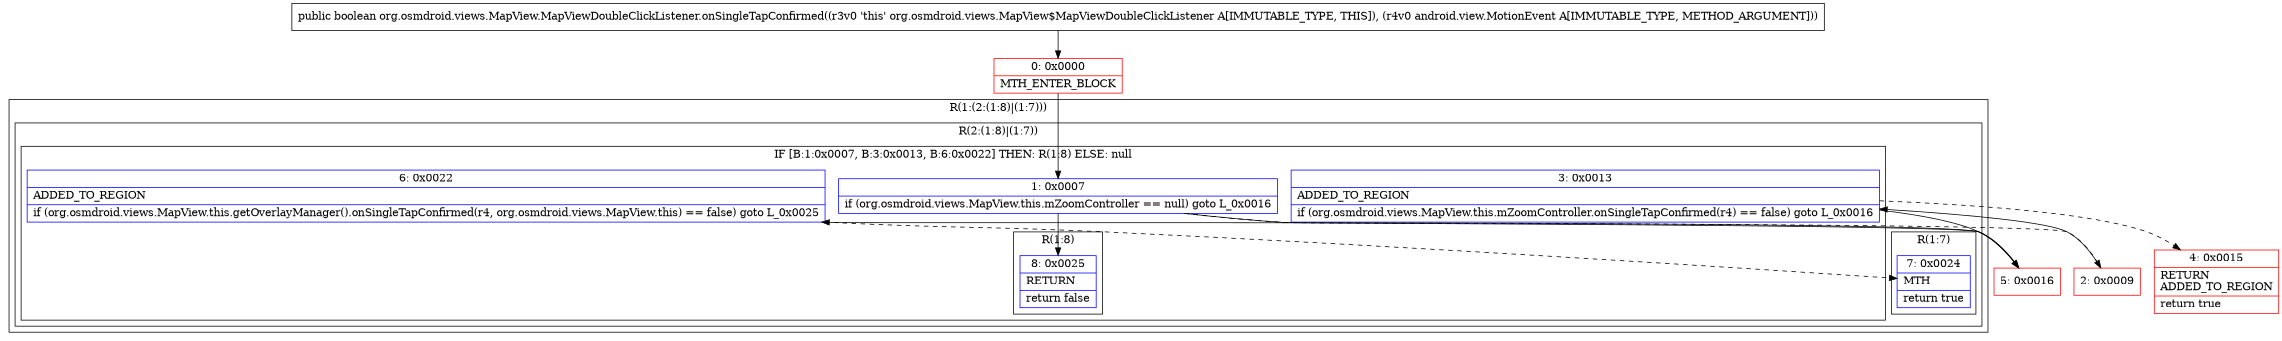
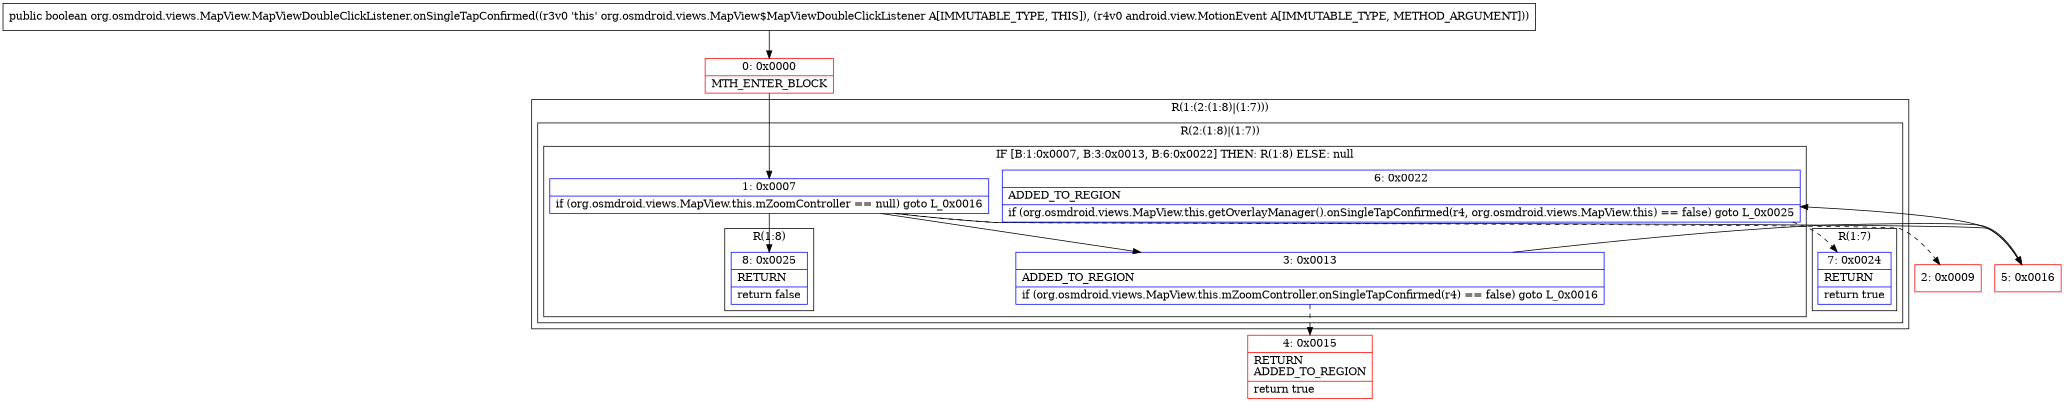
edge "2: 0x0009" -> "3: 0x0013": now "1: 0x0007" -> "3: 0x0013"
node "7: 0x0024": text "MTH" -> "RETURN"
